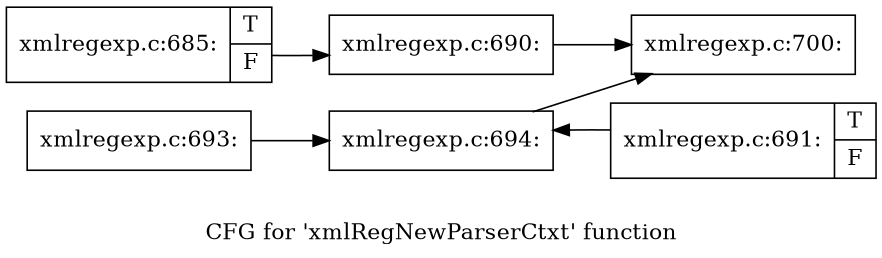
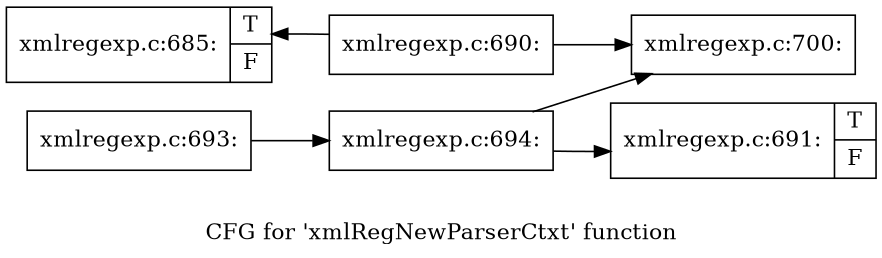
edge "xmlregexp.c:685:" -> "xmlregexp.c:690:": reversed
edge "xmlregexp.c:691:" -> "xmlregexp.c:694:": reversed
